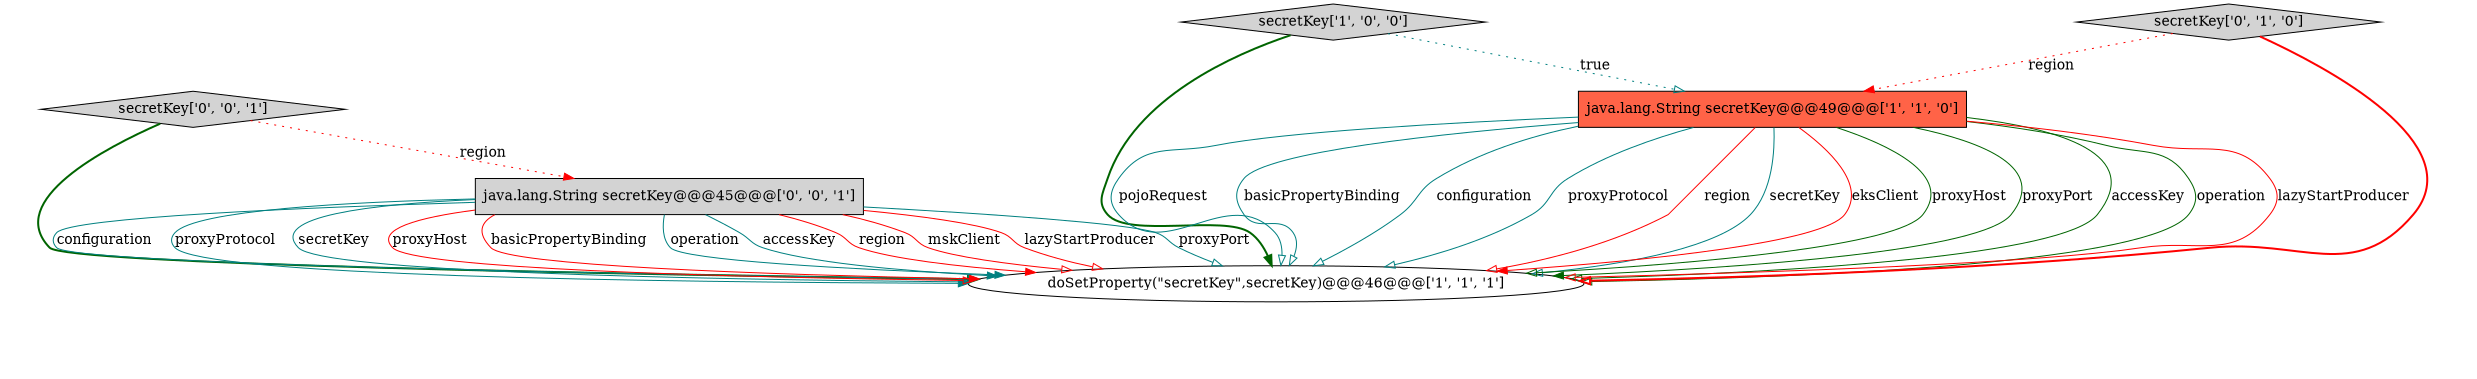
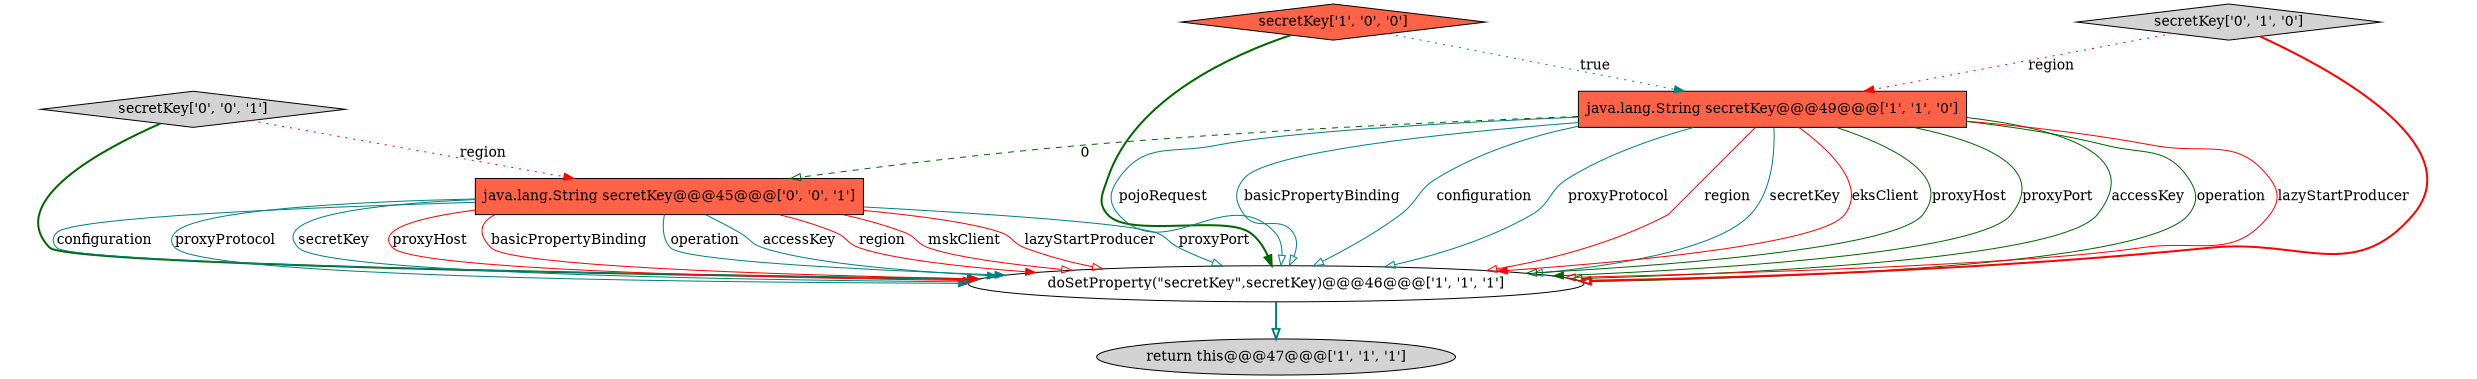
node "secretKey['1', '0', '0']": fillcolor lightgray -> tomato
edge "secretKey['1', '0', '0']" -> "java.lang.String secretKey@@@49@@@['1', '1', '0']": arrowhead onormal -> normal
edge "java.lang.String secretKey@@@49@@@['1', '1', '0']" -> "java.lang.String secretKey@@@45@@@['0', '0', '1']": added, label "0"
node "java.lang.String secretKey@@@45@@@['0', '0', '1']": fillcolor lightgray -> tomato
node "return this@@@47@@@['1', '1', '1']": added
